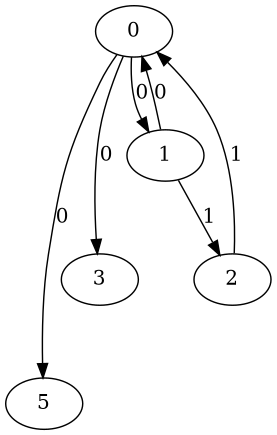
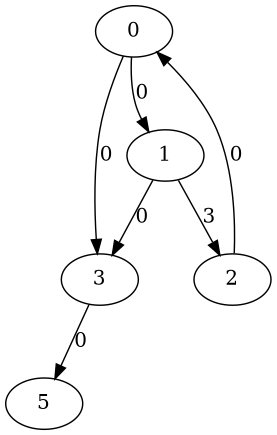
edge "1" -> "0": now "1" -> "3"
edge "2" -> "0": label "1" -> "0"
edge "0" -> "5": now "3" -> "5"
edge "1" -> "2": label "1" -> "3"
